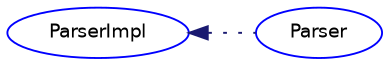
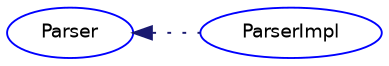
edge "Parser" -> "ParserImpl": reversed
